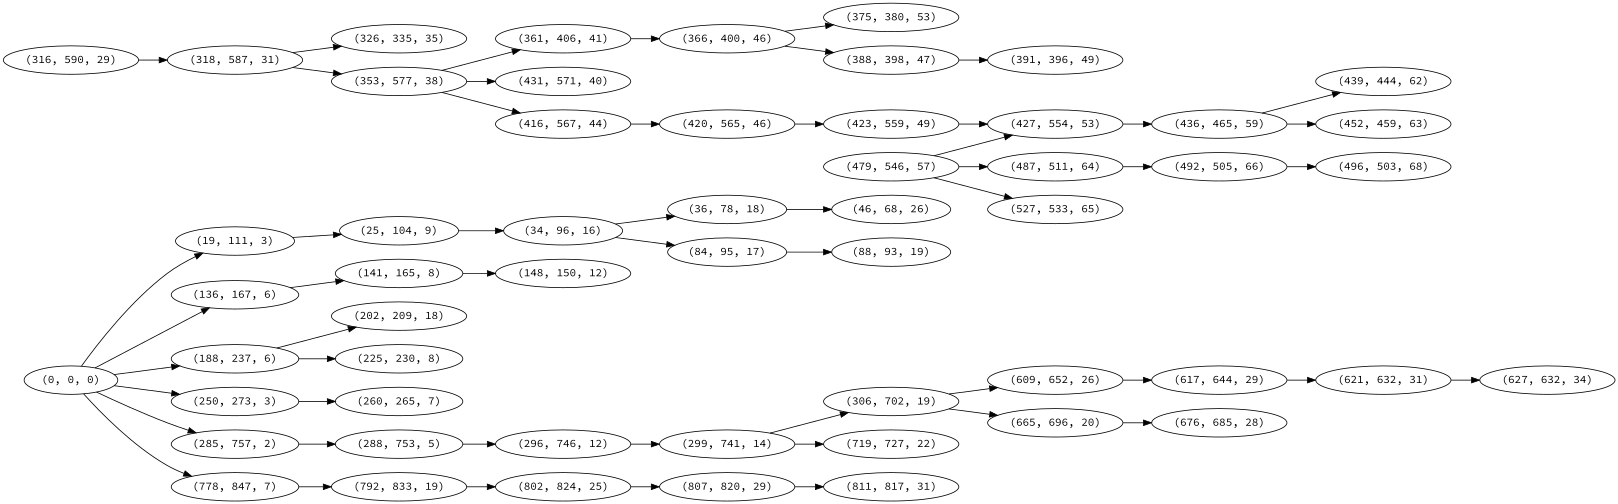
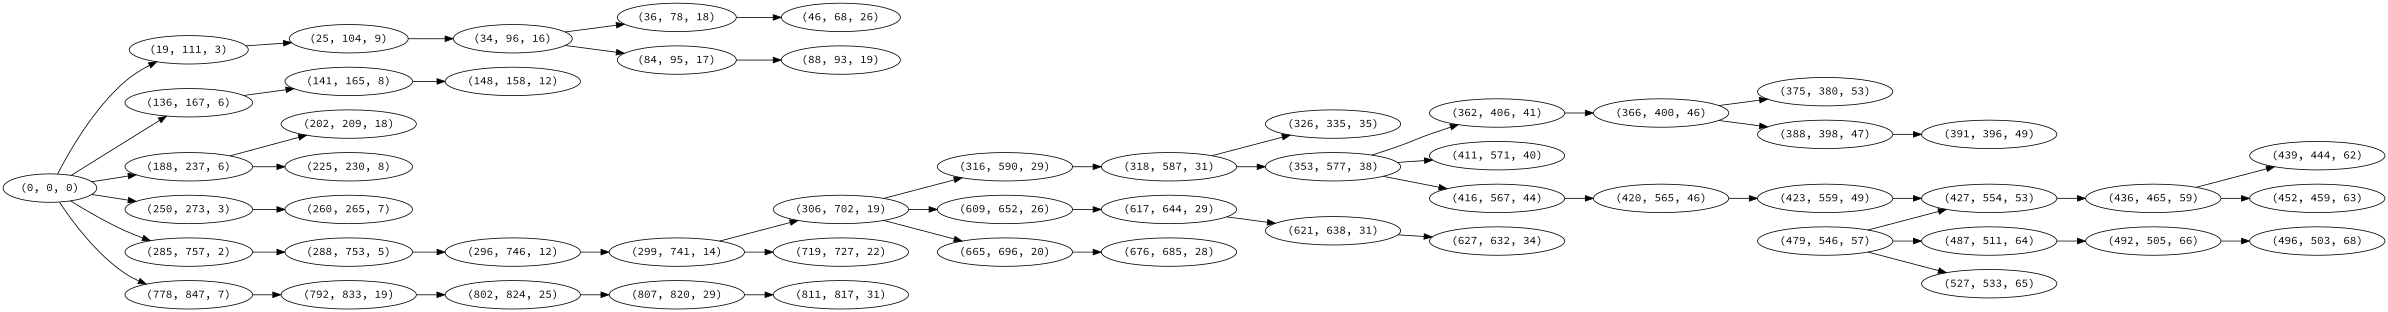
node "(361, 406, 41)": label "(361, 406, 41)" -> "(362, 406, 41)"
node "(431, 571, 40)": label "(431, 571, 40)" -> "(411, 571, 40)"
edge "(306, 702, 19)" -> "(316, 590, 29)": added
node "(148, 150, 12)": label "(148, 150, 12)" -> "(148, 158, 12)"
node "(621, 632, 31)": label "(621, 632, 31)" -> "(621, 638, 31)"
